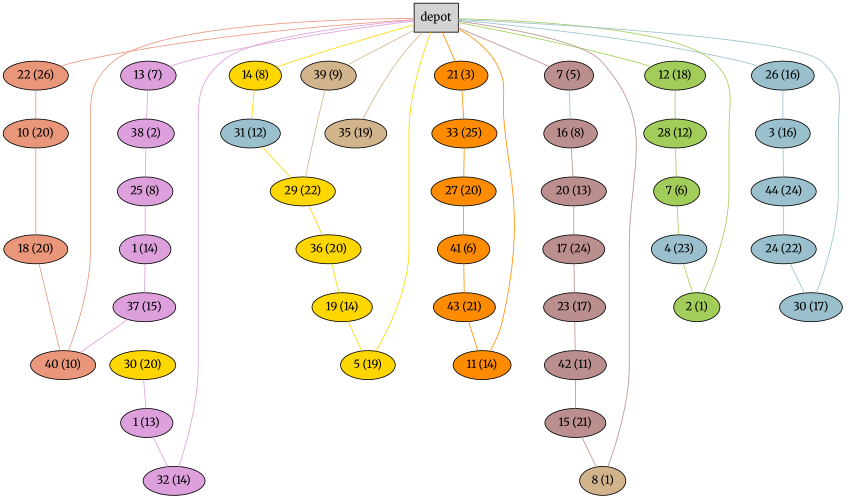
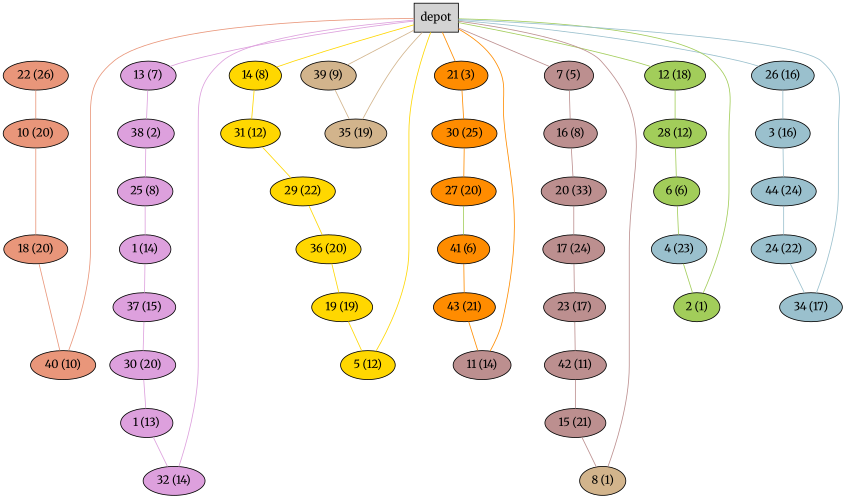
edge "depot" -- "22 (26)": removed
edge "7 (5)" -- "16 (8)": color lightblue3 -> rosybrown
node "31 (12)": fillcolor lightblue3 -> gold
edge "39 (9)" -- "29 (22)": now "39 (9)" -- "35 (19)"
node "33 (25)": label "33 (25)" -> "30 (25)"
node "20 (13)": label "20 (13)" -> "20 (33)"
node "7 (6)": label "7 (6)" -> "6 (6)"
edge "27 (20)" -- "41 (6)": color darkorange -> darkolivegreen3
node "19 (14)": label "19 (14)" -> "19 (19)"
node "30 (17)": label "30 (17)" -> "34 (17)"
edge "37 (15)" -- "40 (10)": now "37 (15)" -- "30 (20)"
node "30 (20)": fillcolor gold -> plum
node "5 (19)": label "5 (19)" -> "5 (12)"
node "11 (14)": fillcolor darkorange -> rosybrown
